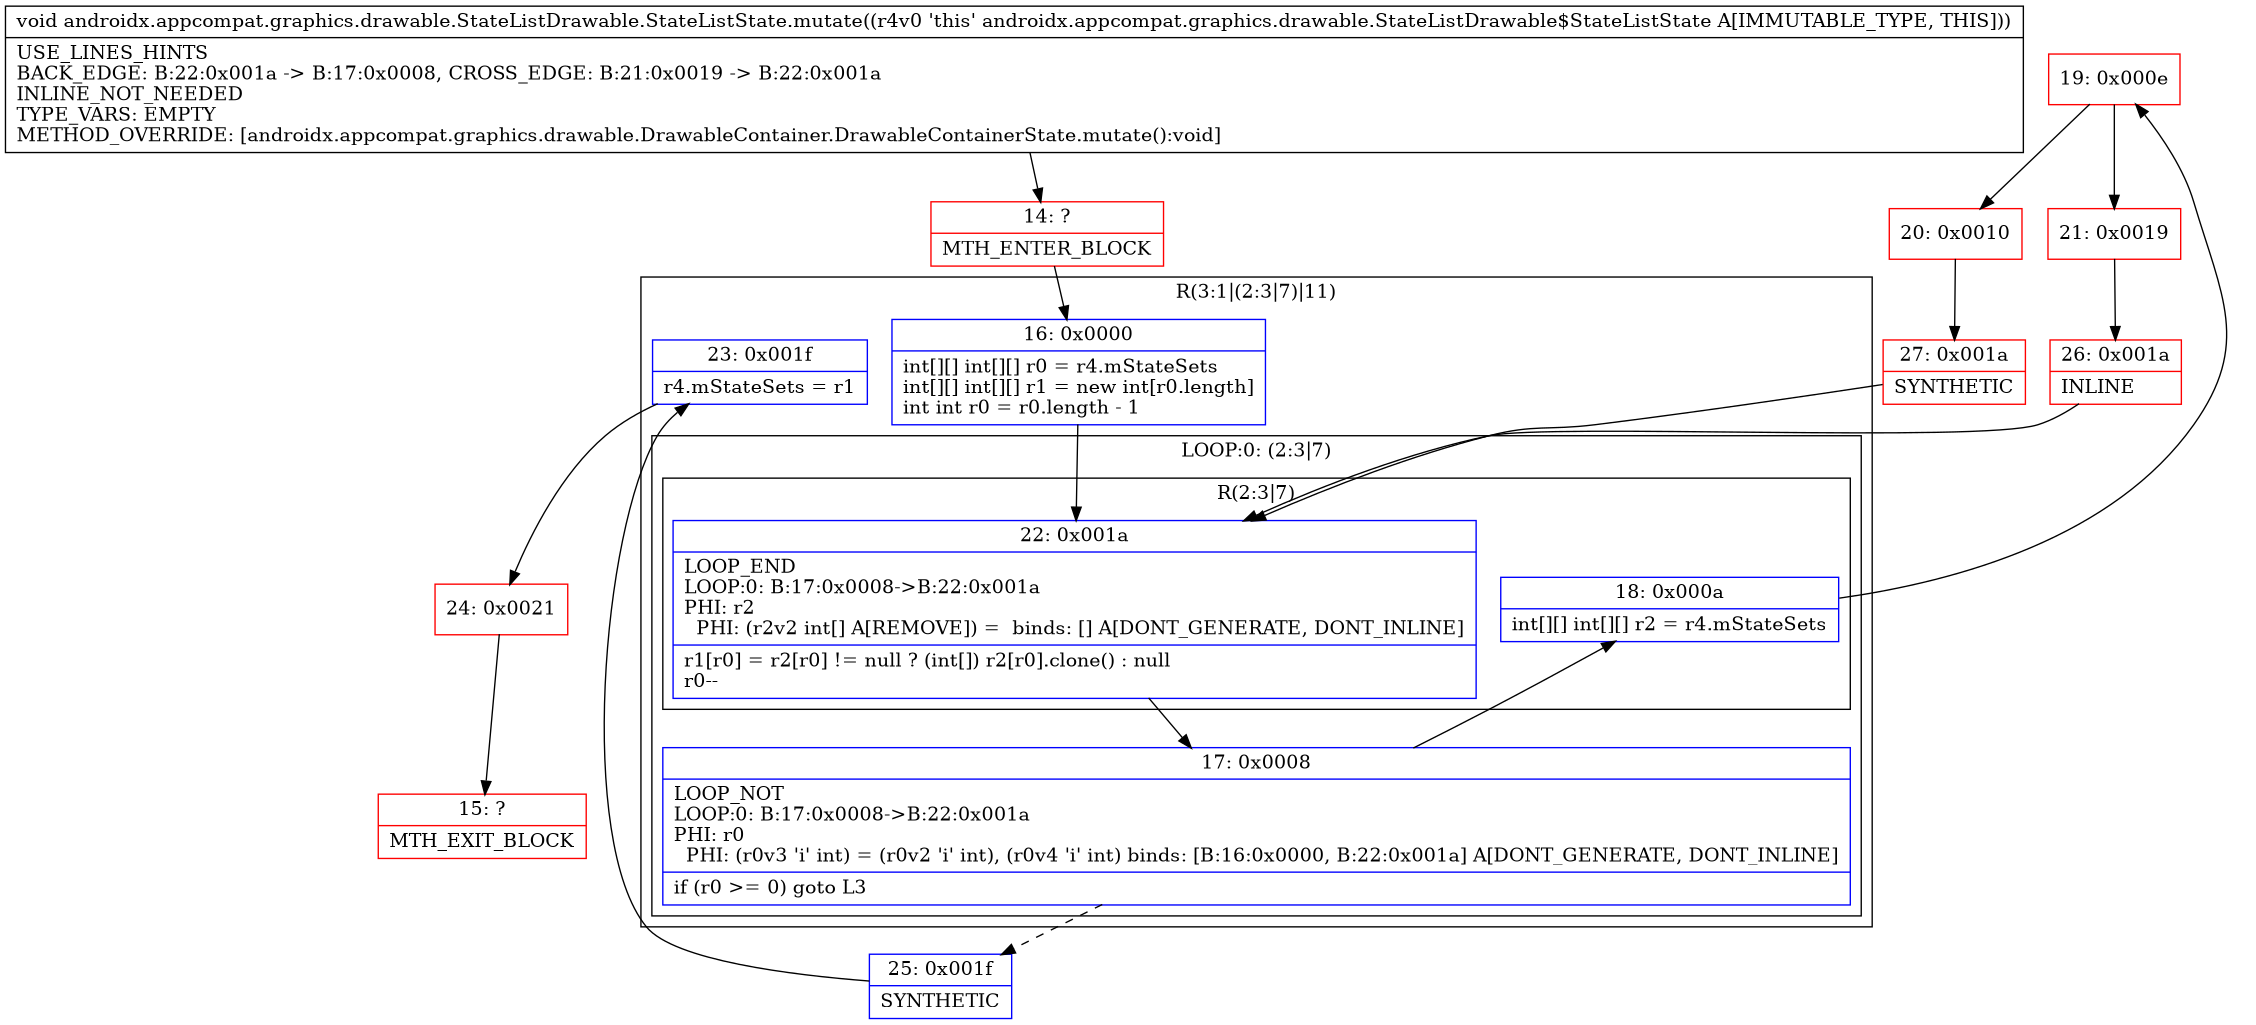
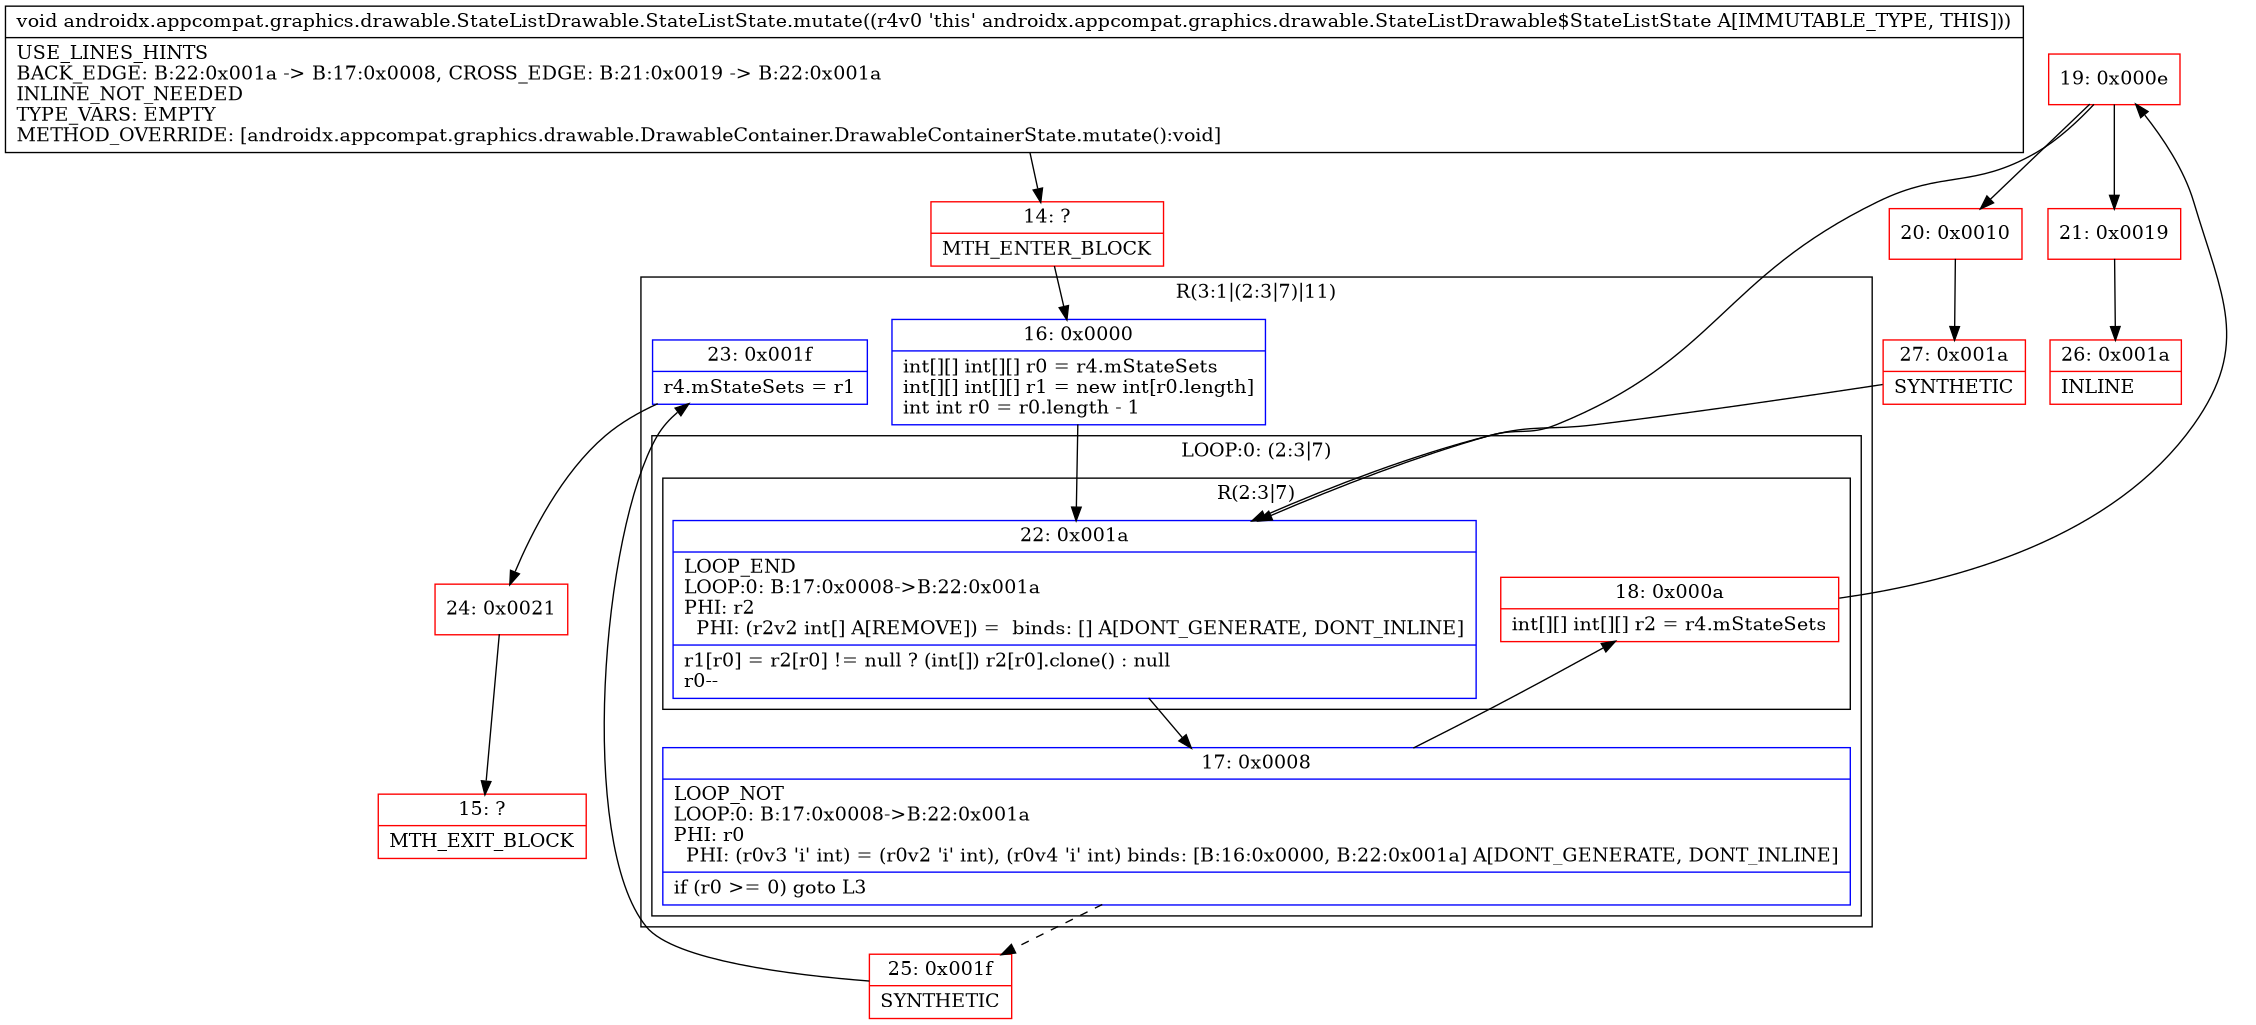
edge "26: 0x001a" -> "22: 0x001a": now "19: 0x000e" -> "22: 0x001a"
node "18: 0x000a": color blue -> red
node "25: 0x001f": color blue -> red
